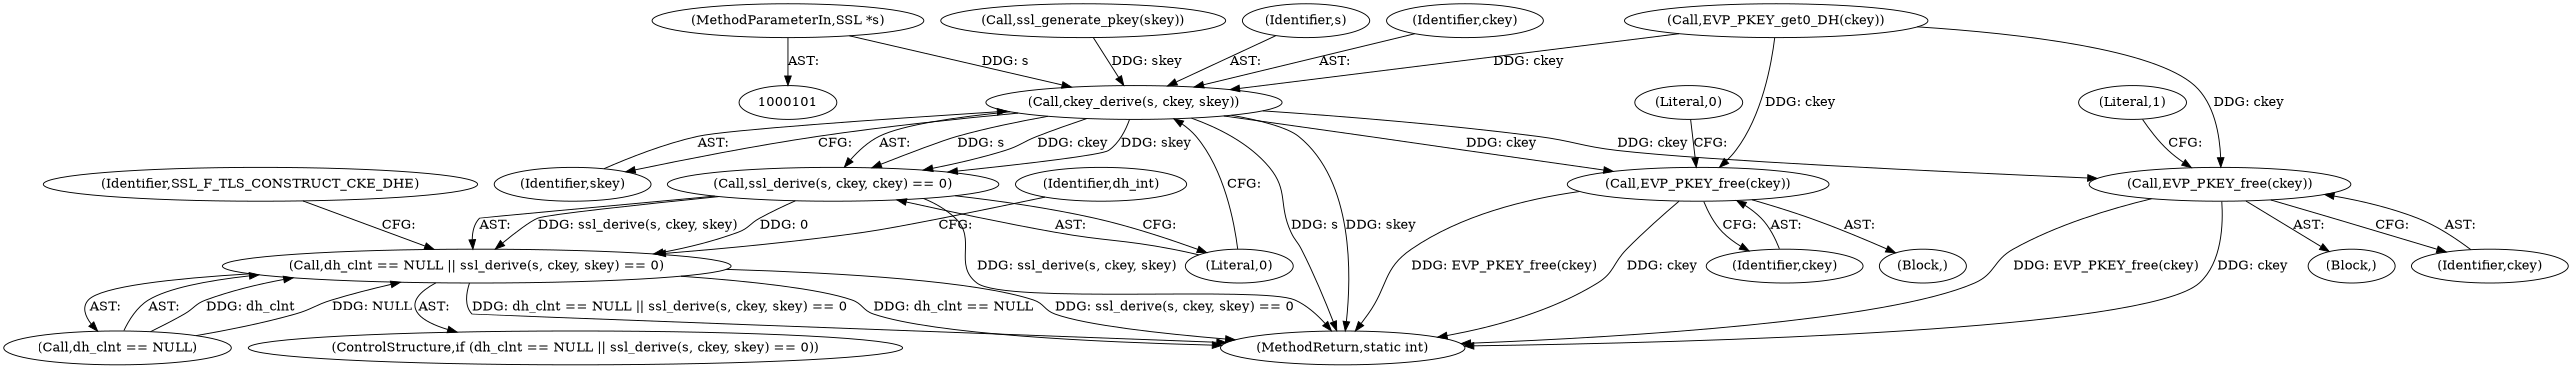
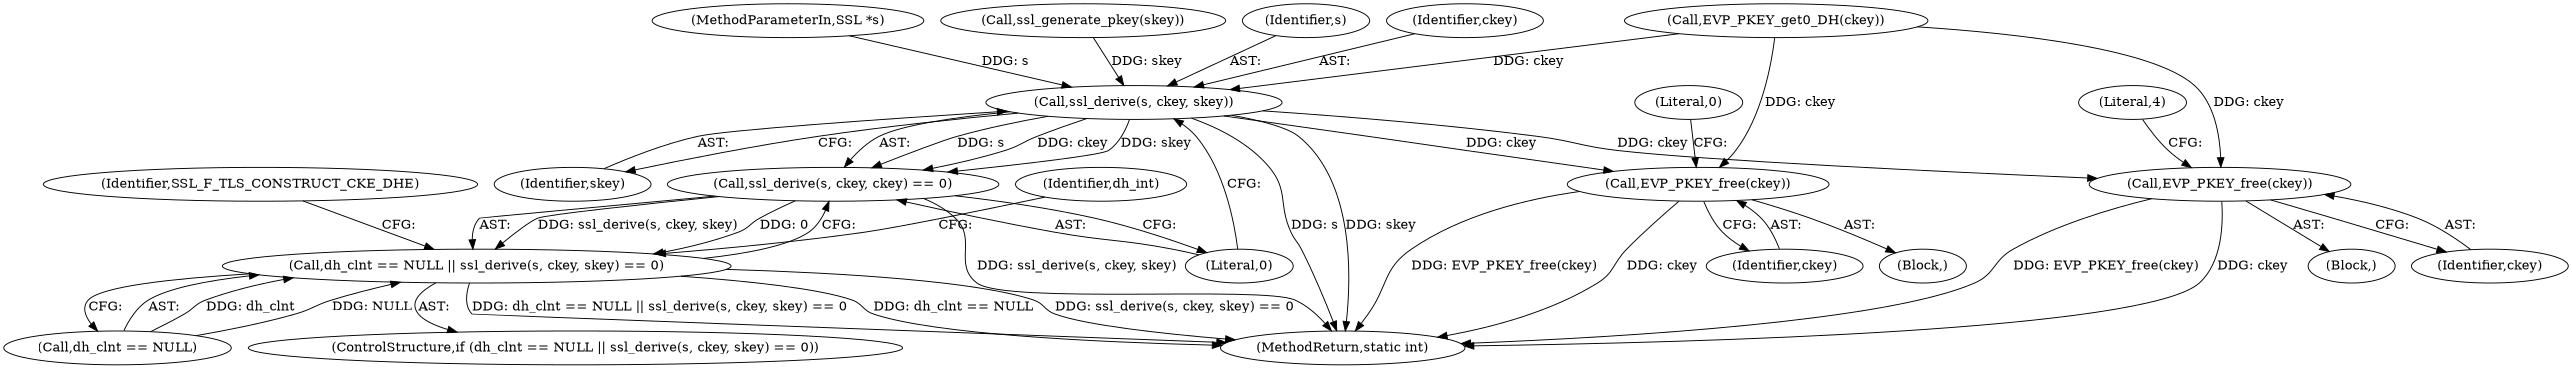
node "1000101": removed
node "(Call,ckey_derive(s, ckey, skey))": label "(Call,ckey_derive(s, ckey, skey))" -> "(Call,ssl_derive(s, ckey, skey))"
node "(Literal,1)": label "(Literal,1)" -> "(Literal,4)"
edge "(Call,dh_clnt == NULL || ssl_derive(s, ckey, skey) == 0)" -> "(Call,ssl_derive(s, ckey, ckey) == 0)": added, label "CFG:"
edge "(Call,dh_clnt == NULL || ssl_derive(s, ckey, skey) == 0)" -> "(Call,dh_clnt == NULL)": label "AST: " -> "CFG: "
